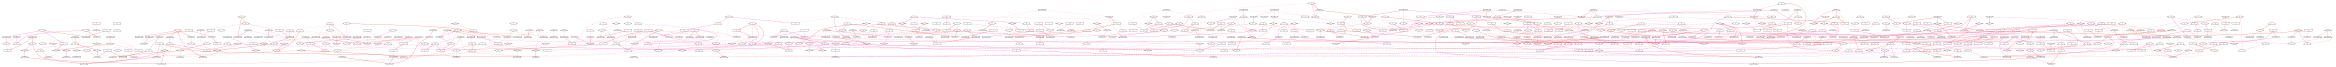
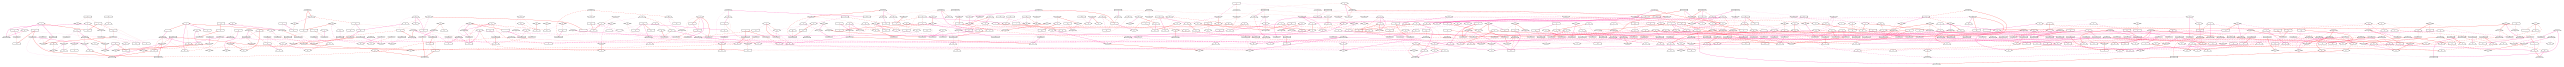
edge "24" -- "492": now "24" -- "504"
edge "96" -- "609": now "96" -- "515"
